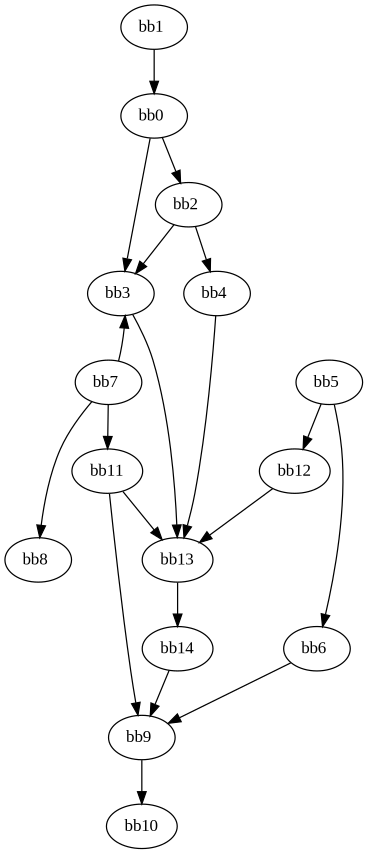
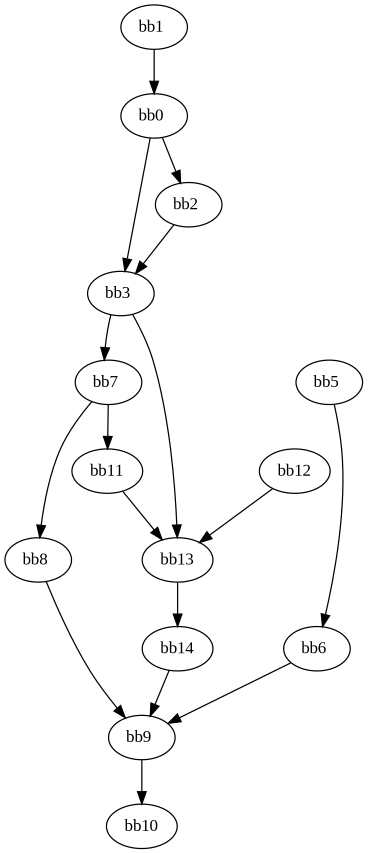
node "bb4": removed
edge "bb7" -> "bb3": reversed
edge "bb5" -> "bb12": removed
edge "bb11" -> "bb9": now "bb8" -> "bb9"
